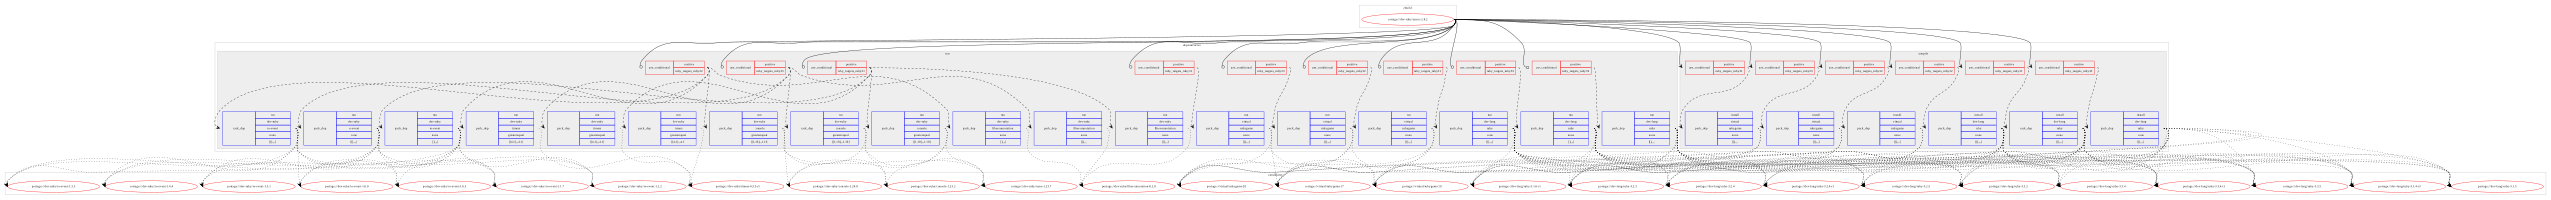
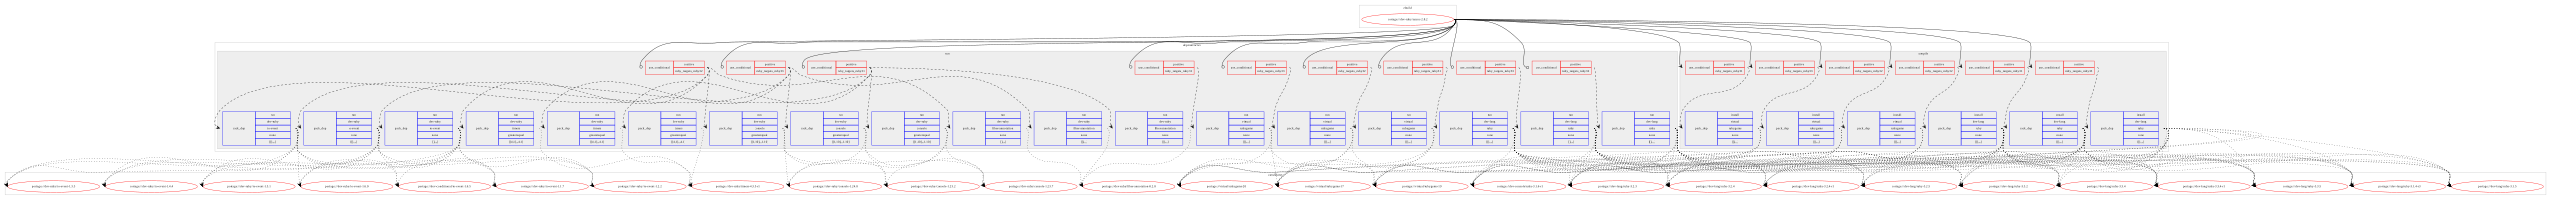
node "portage://dev-ruby/io-event-1.6.5": label "portage://dev-ruby/io-event-1.6.5" -> "portage://dev-conditional/io-event-1.6.5"
node "portage://dev-ruby/none-1.23.7": label "portage://dev-ruby/none-1.23.7" -> "portage://dev-ruby/console-1.23.7"
node "portage://dev-lang/ruby-3.1.6-r1": label "portage://dev-lang/ruby-3.1.6-r1" -> "portage://dev-console/ruby-3.1.6-r1"
